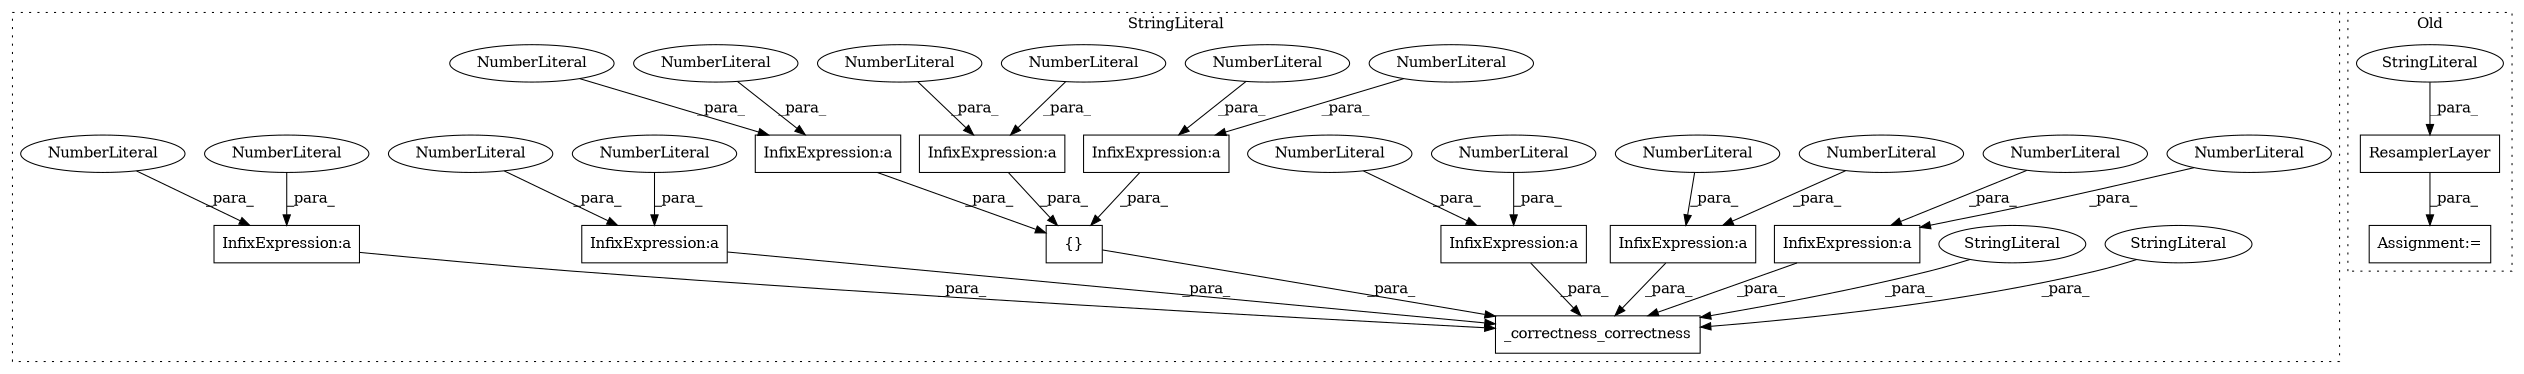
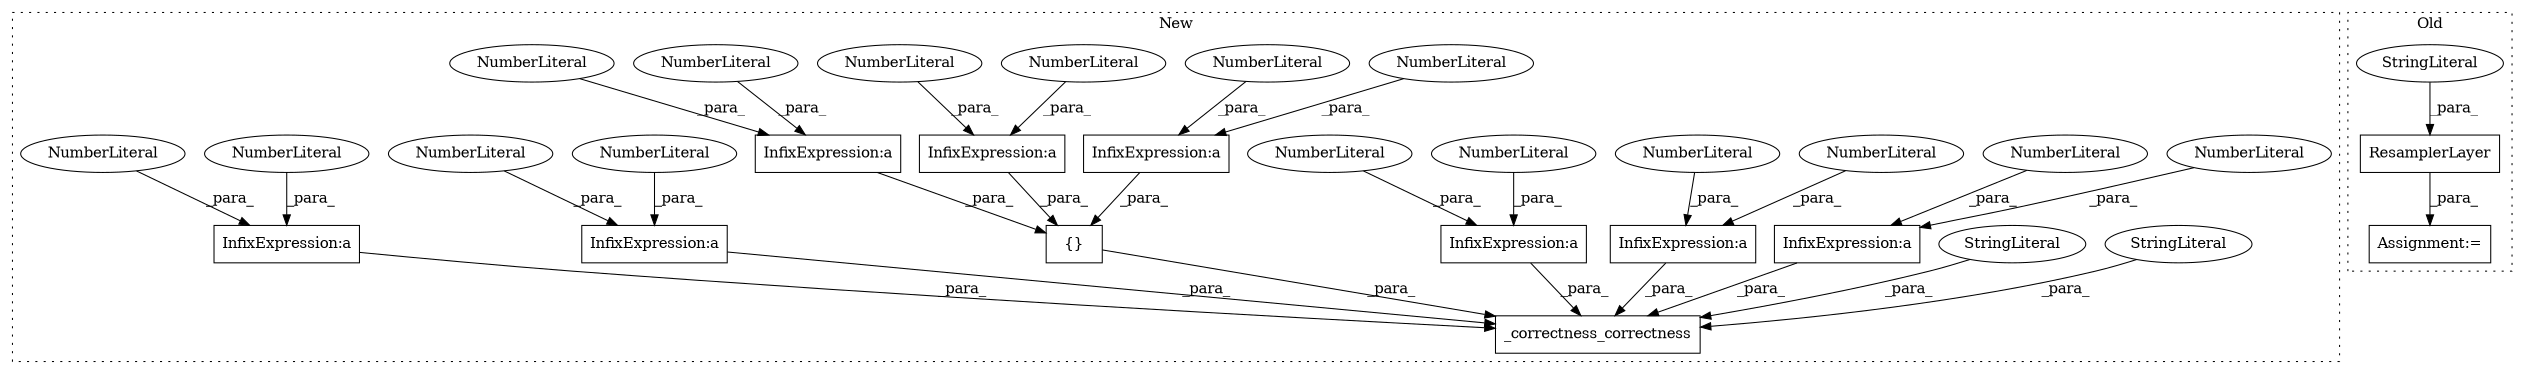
cluster "StringLiteral": label "StringLiteral" -> "New"
